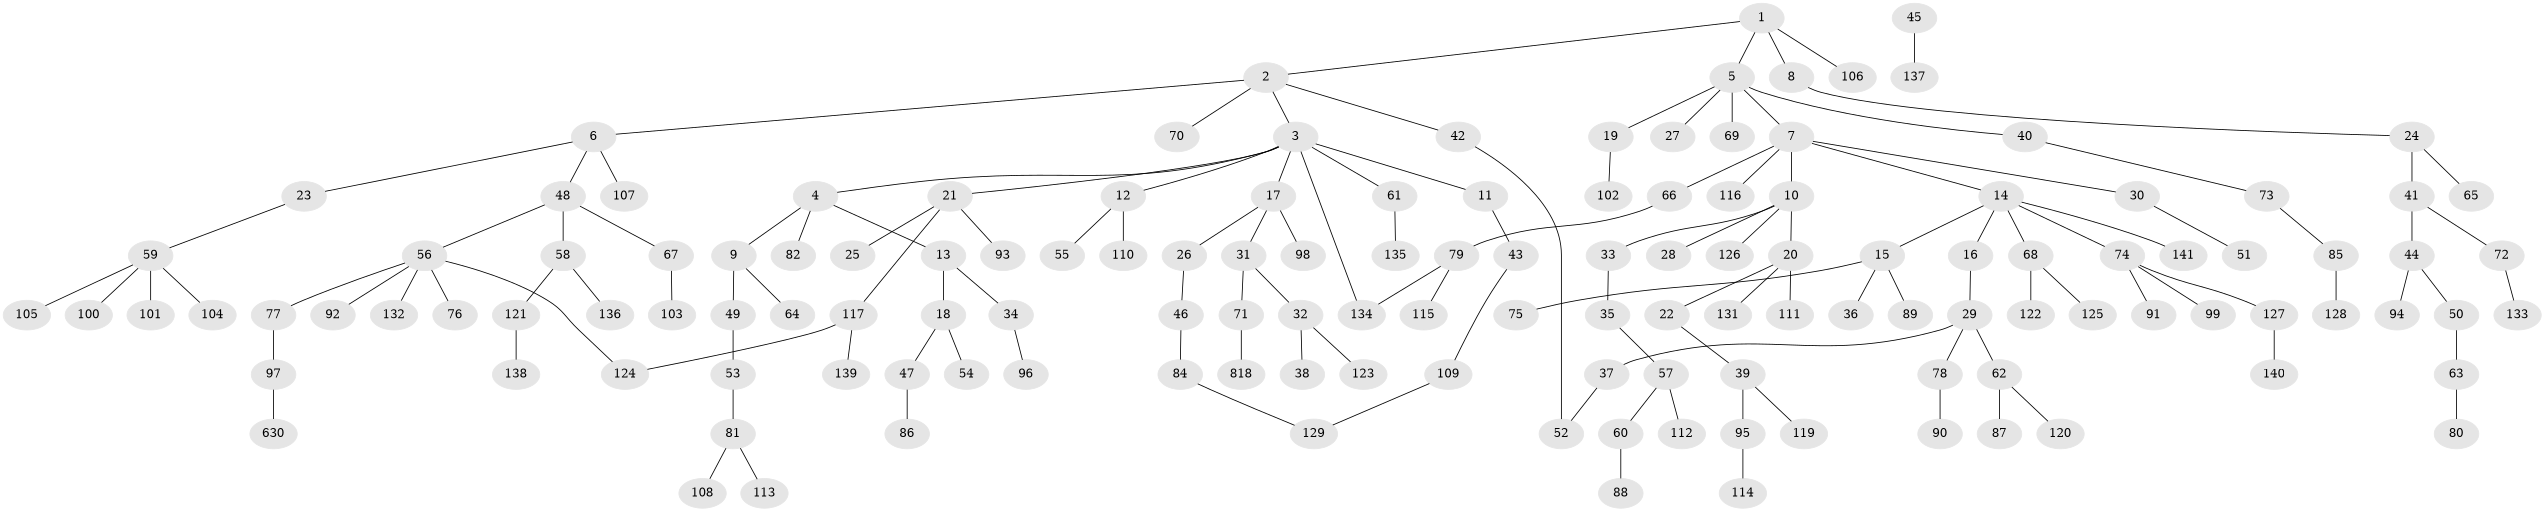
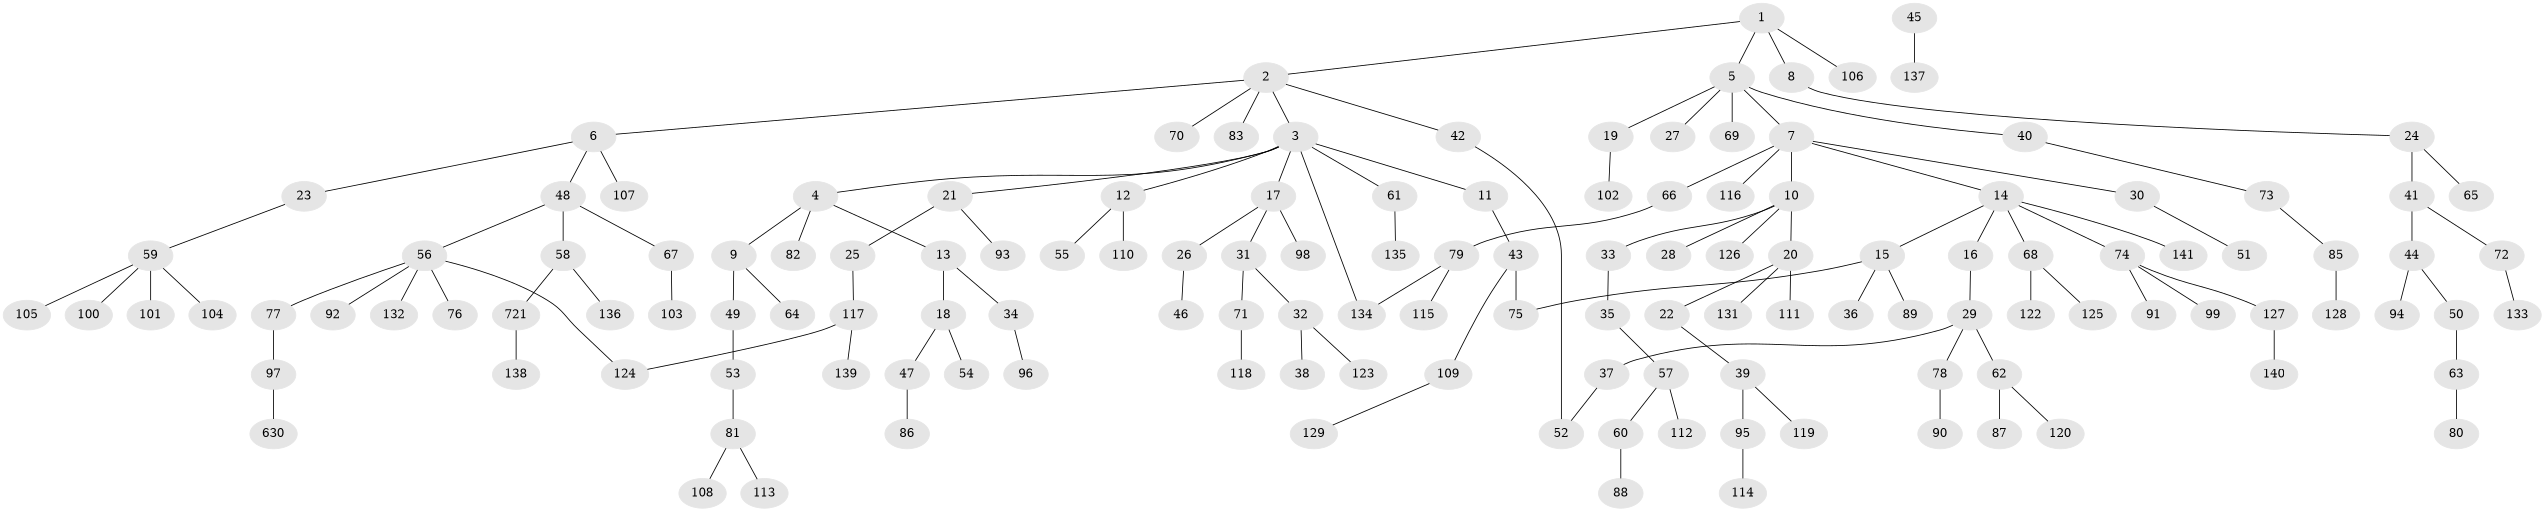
node "83": added
edge "21" -- "117": now "25" -- "117"
edge "43" -- "75": added
node "121": label "121" -> "721"
node "84": removed
node "818": label "818" -> "118"
